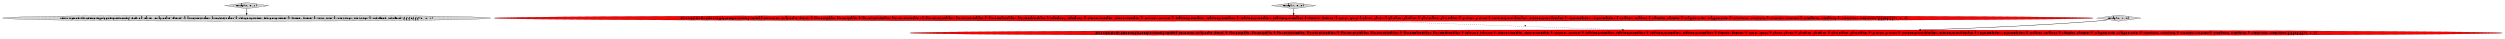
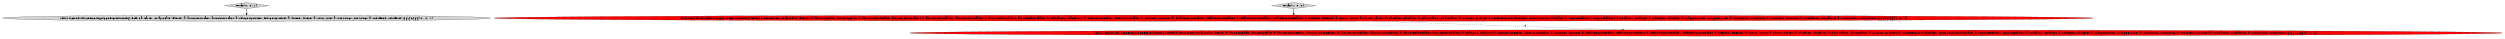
node "toMap['0', '1', '0']": removed
